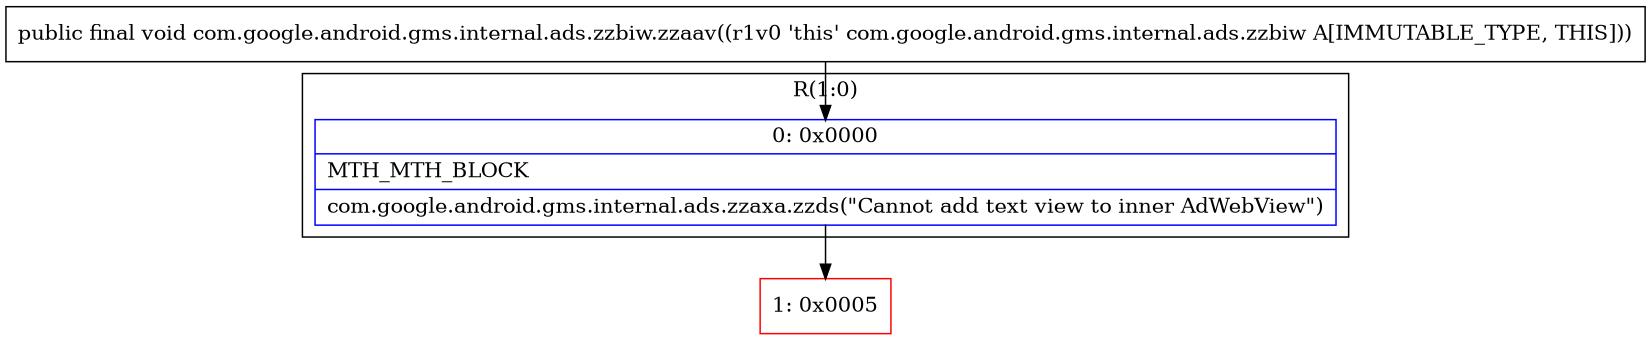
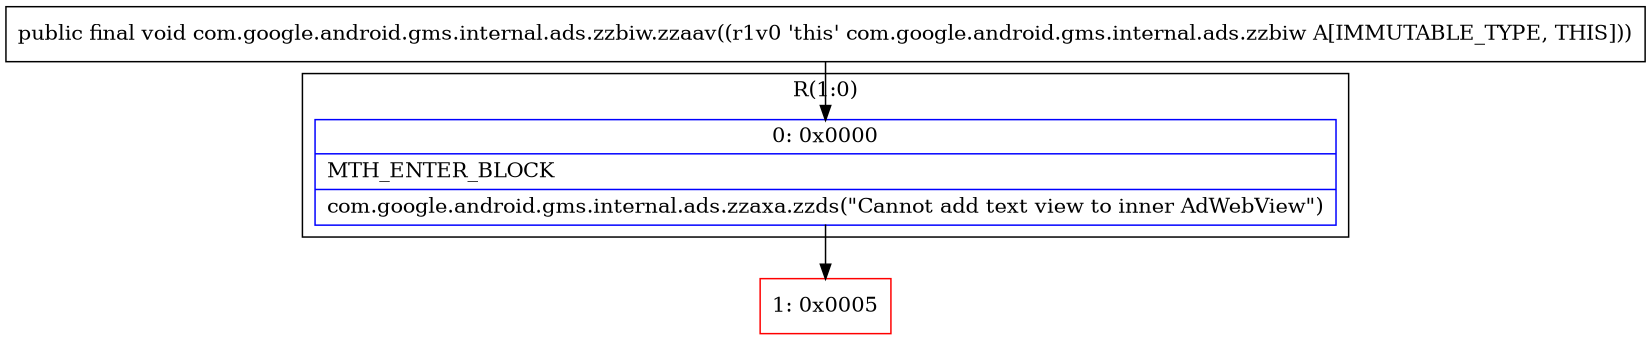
node "0: 0x0000": text "MTH_MTH_BLOCK" -> "MTH_ENTER_BLOCK"
